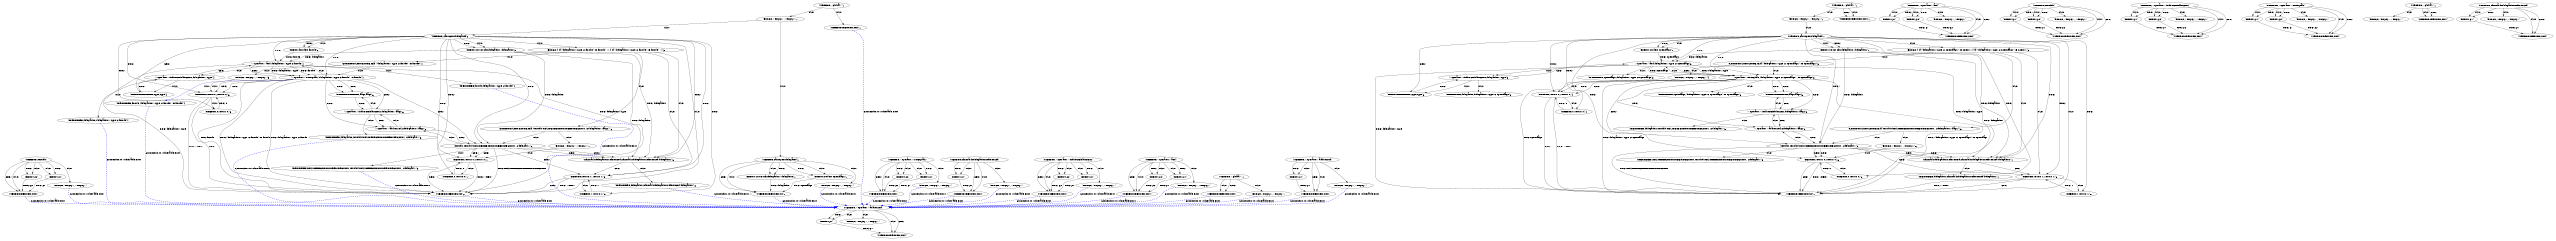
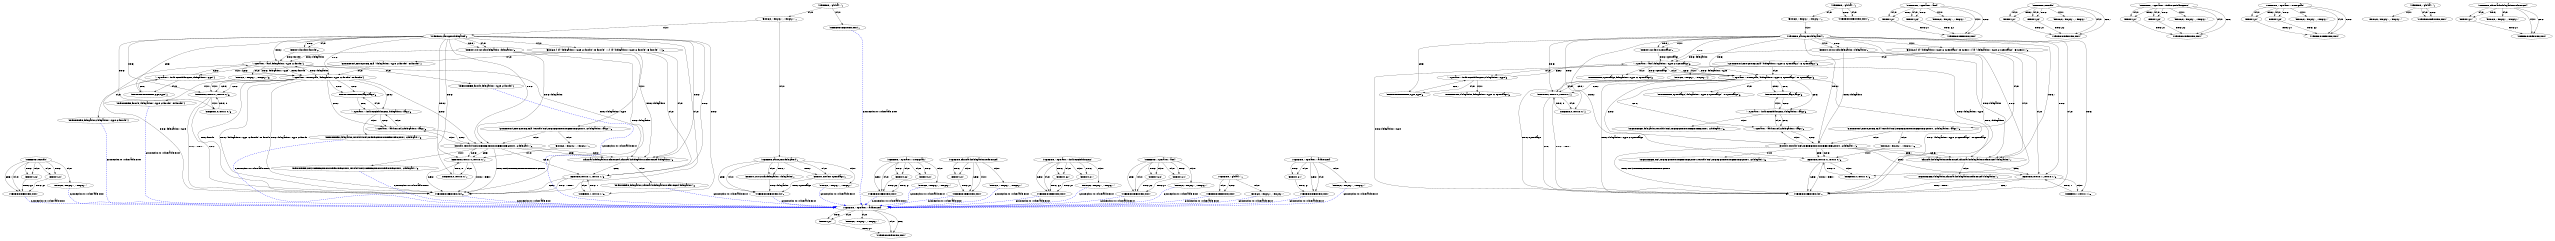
edge "(<operator>.notEquals,(delegation->type & fmode) != fmode)" -> "(<operator>.and,delegation->type & fmode)": label "AST: " -> "DDG: delegation"
edge "(<operator>.notEquals,(delegation->type & fmode) != fmode)" -> "(IDENTIFIER,fmode,(delegation->type & fmode) != fmode)": color blue -> black
